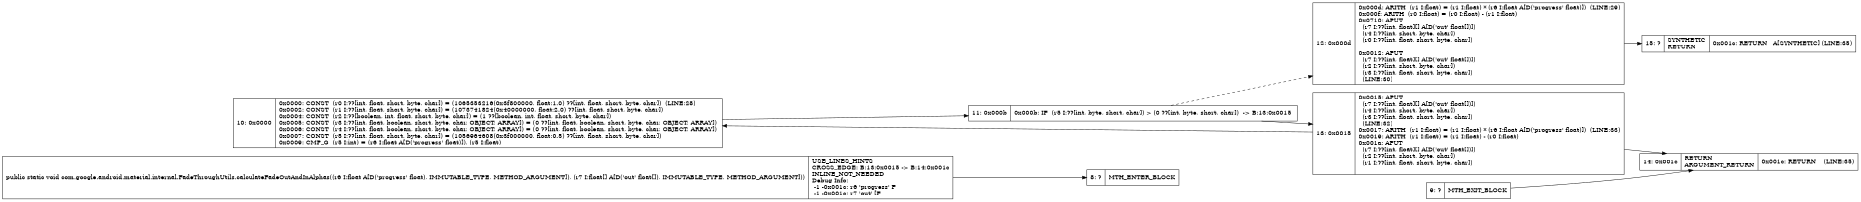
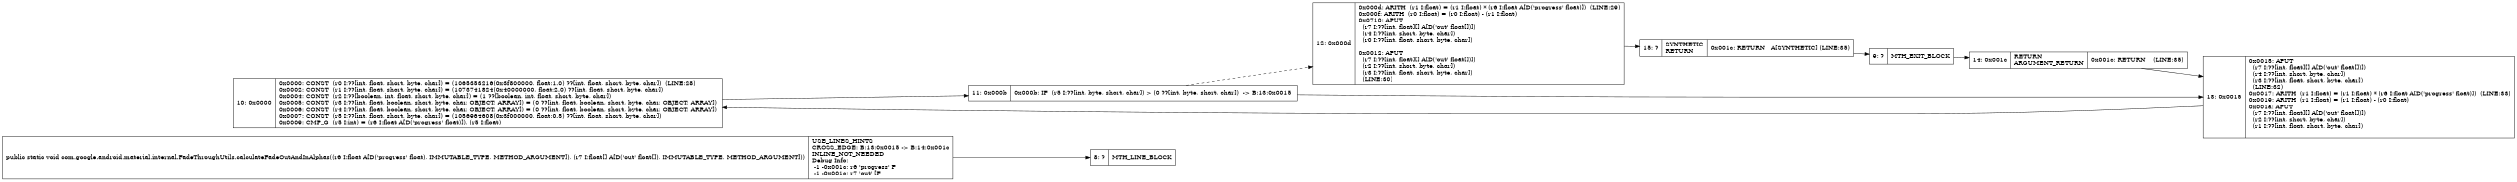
edge "15: ?" -> "9: ?": added
edge "13: 0x0015" -> "14: 0x001c": reversed
node "8: ?": text "MTH_ENTER_BLOCK" -> "MTH_LINE_BLOCK"
